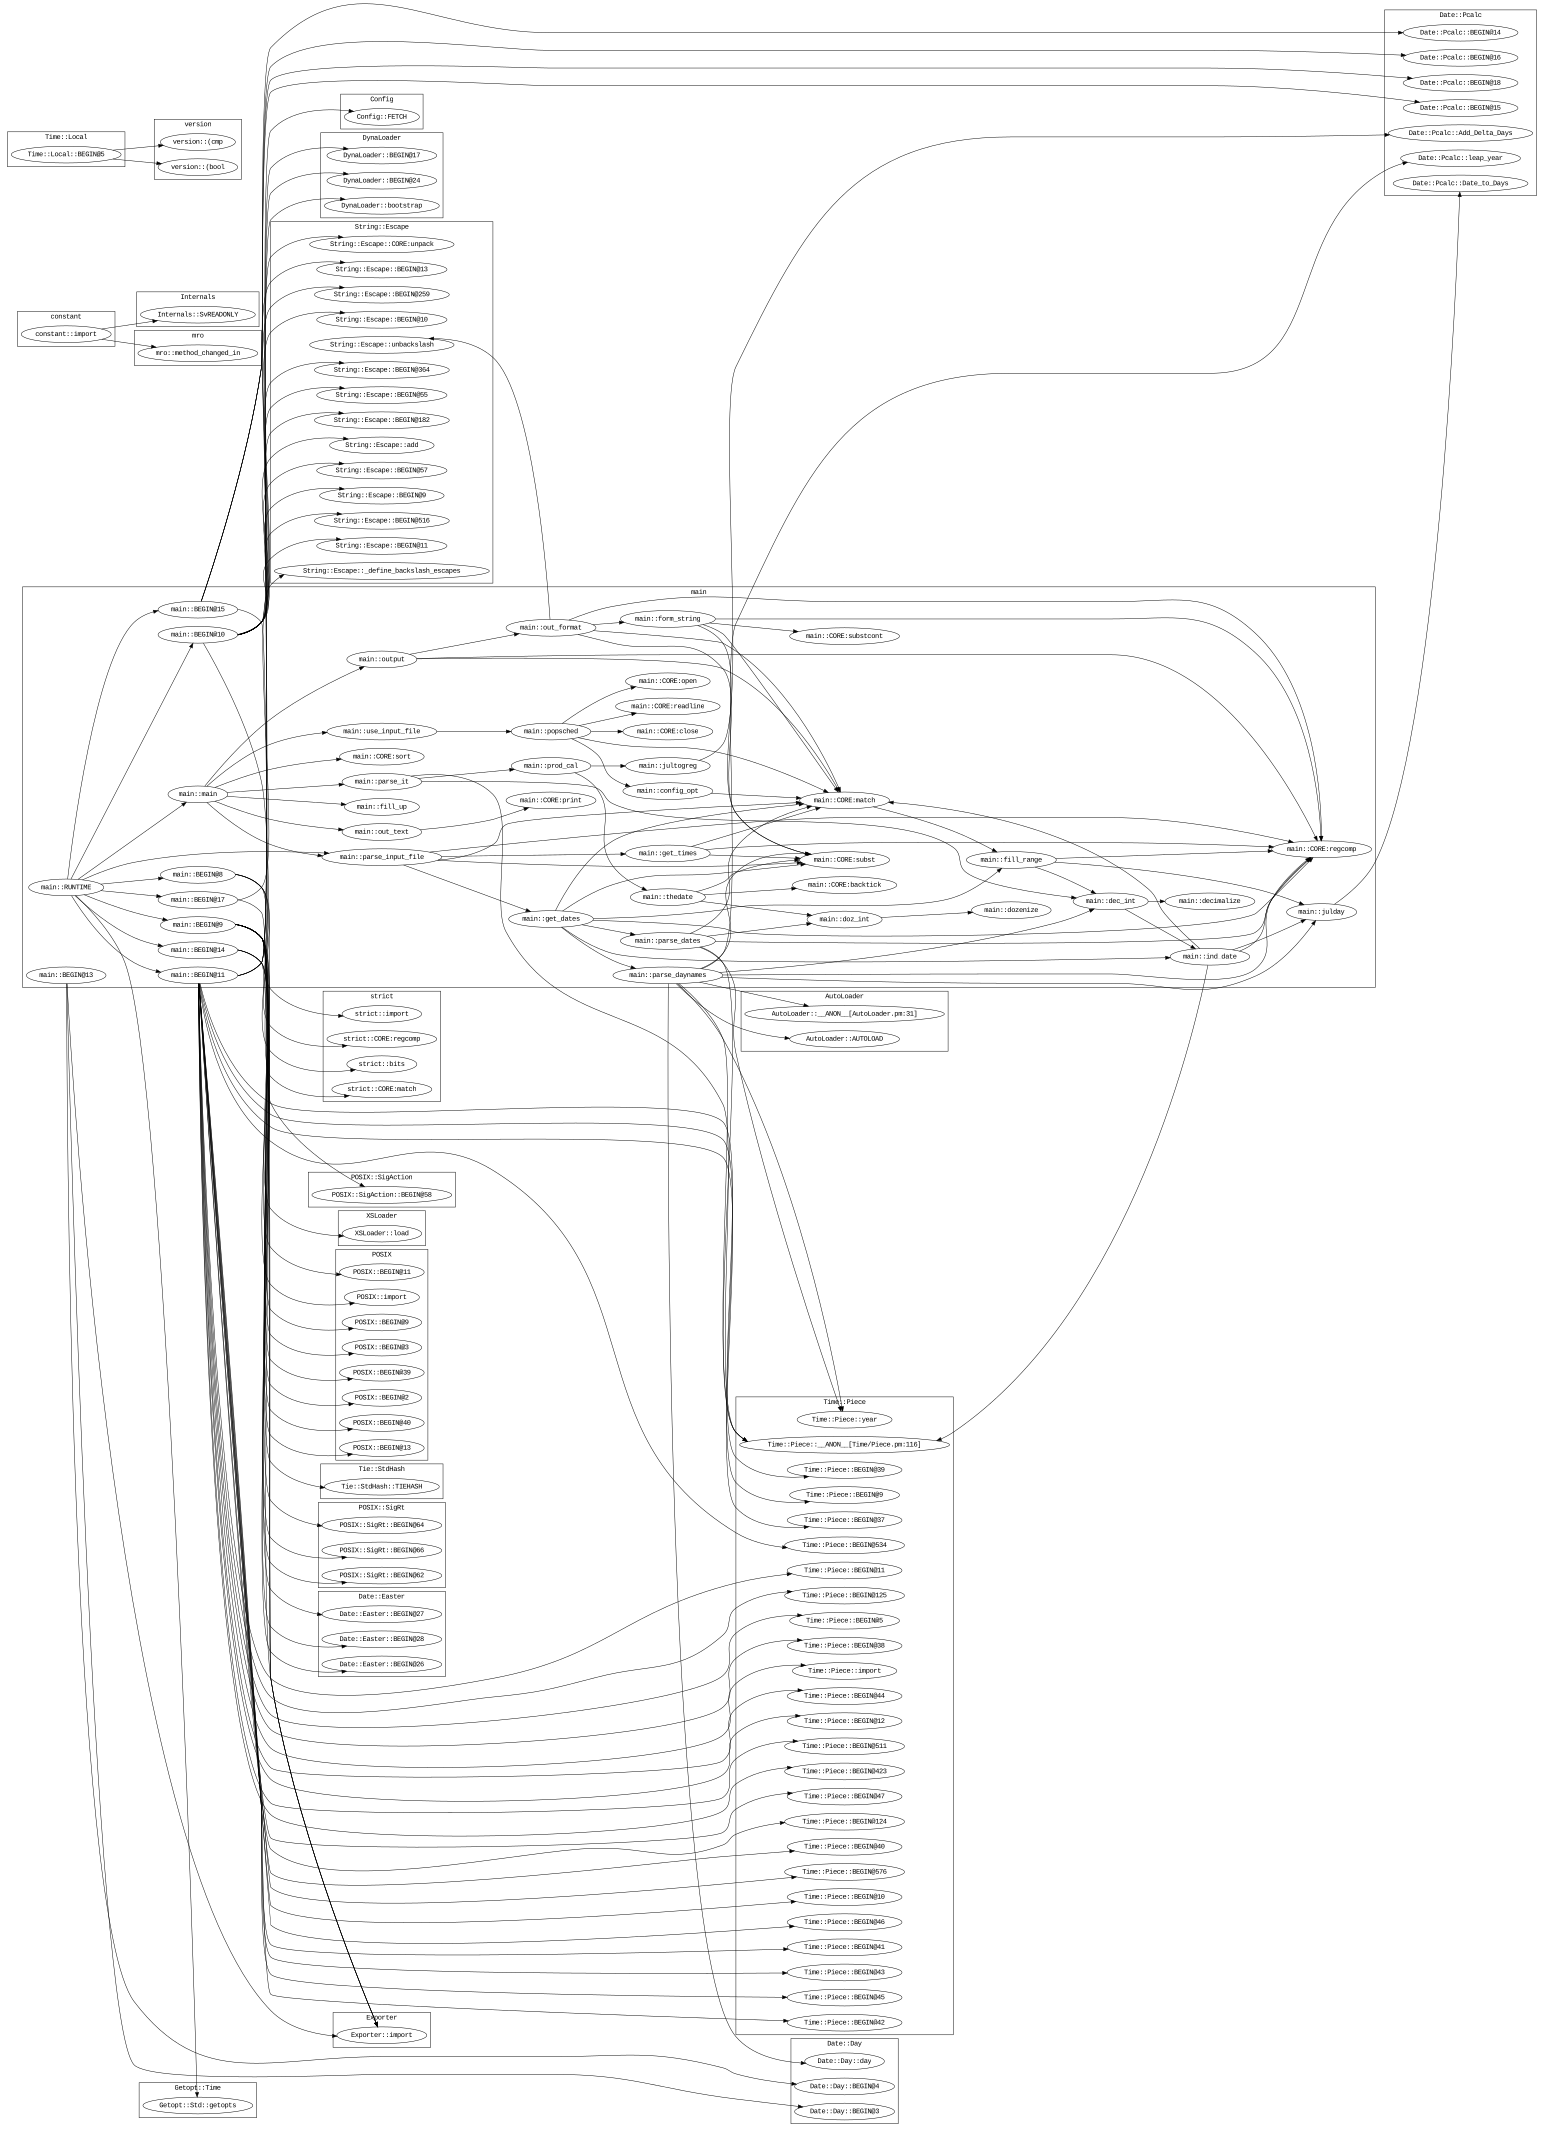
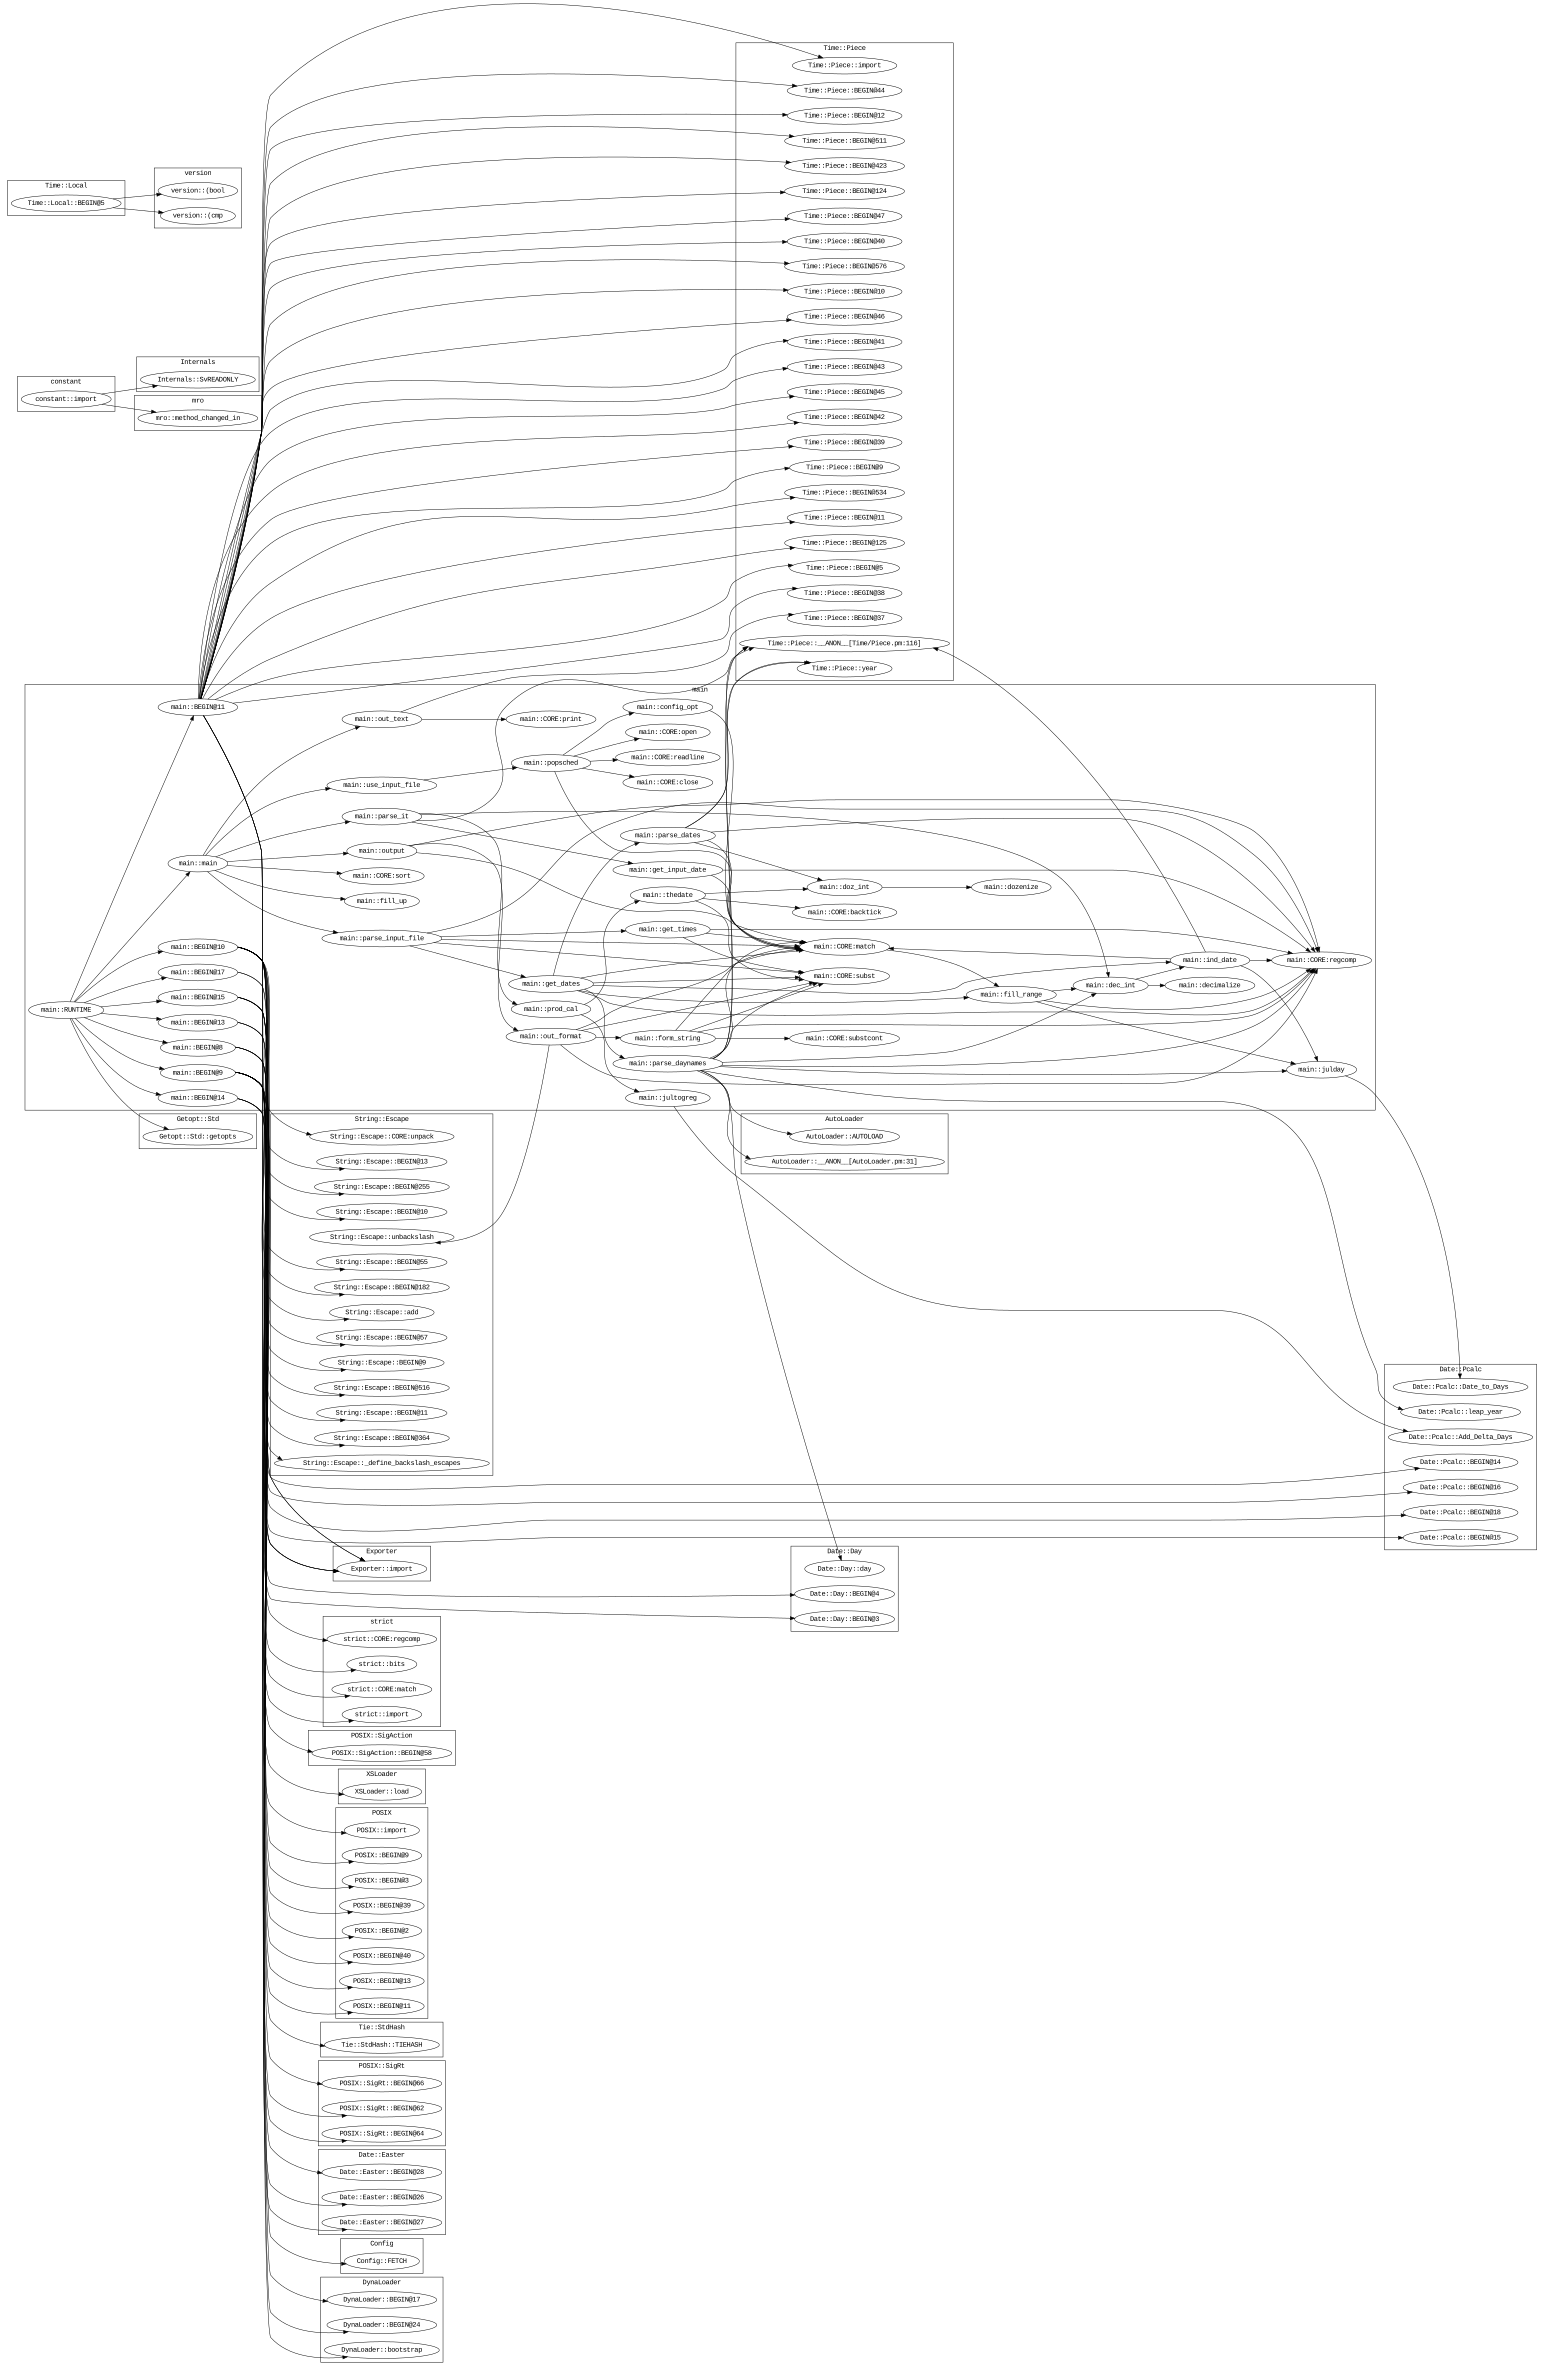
node "String::Escape::BEGIN@259": label "String::Escape::BEGIN@259" -> "String::Escape::BEGIN@255"
edge "main::RUNTIME" -> "main::parse_input_file": now "main::RUNTIME" -> "main::BEGIN@13"
node "main::get_input_date": added
edge "main::parse_daynames" -> "main::CORE:match": added
edge "main::BEGIN@11" -> "Time::Piece::BEGIN@37": now "main::out_text" -> "Time::Piece::BEGIN@37"
cluster "Getopt::Time": label "Getopt::Time" -> "Getopt::Std"
